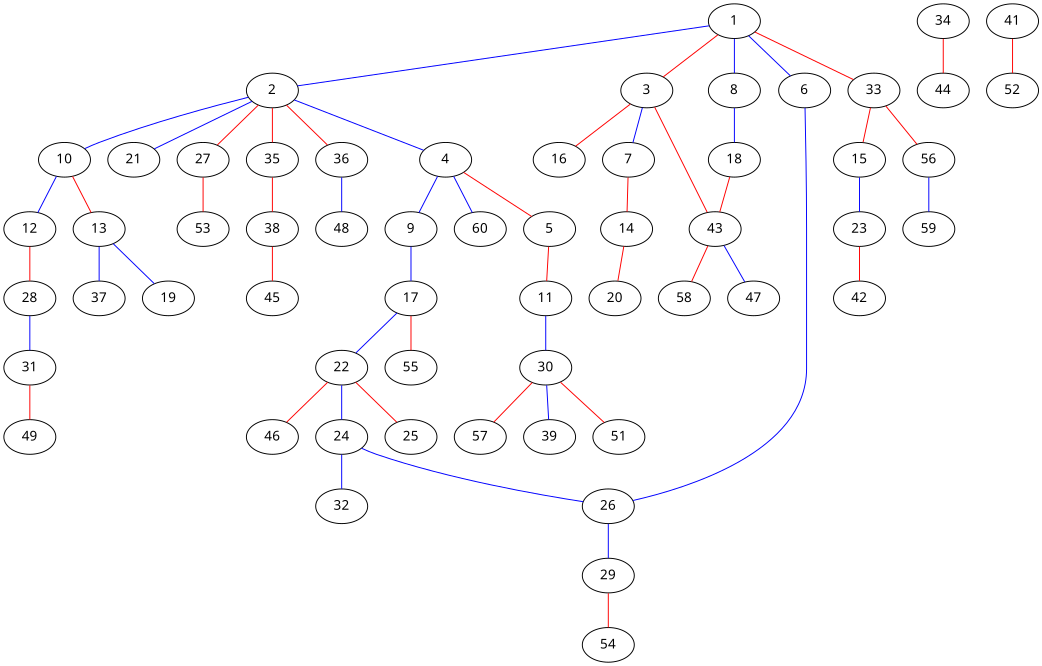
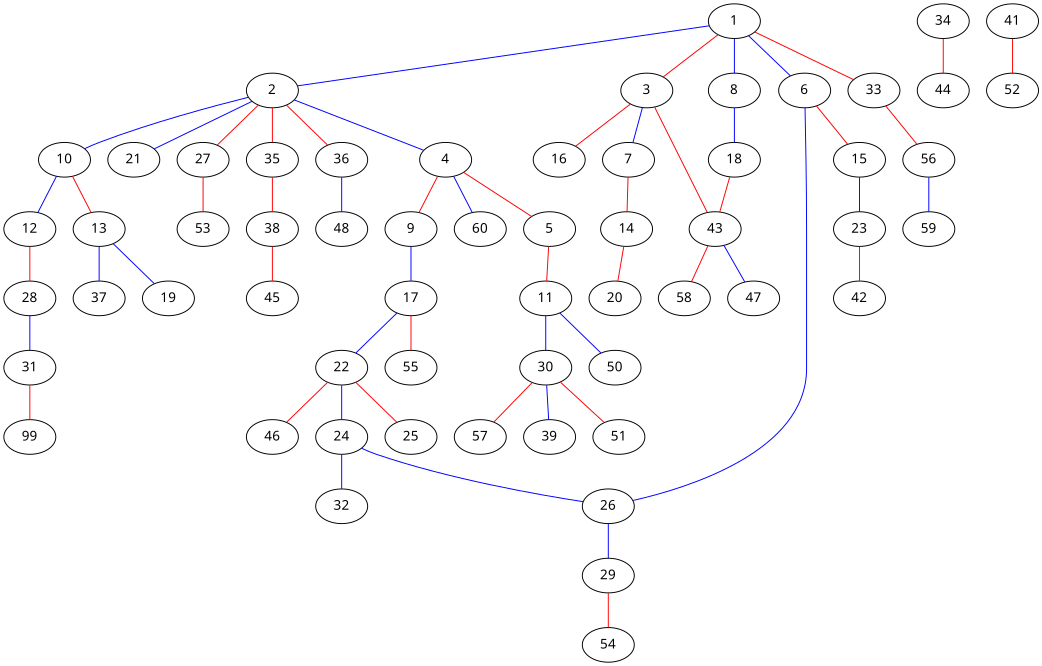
edge "33" -- "15": now "6" -- "15"
edge "4" -- "9": color blue -> red
node "50": added
node "49": label "49" -> "99"
